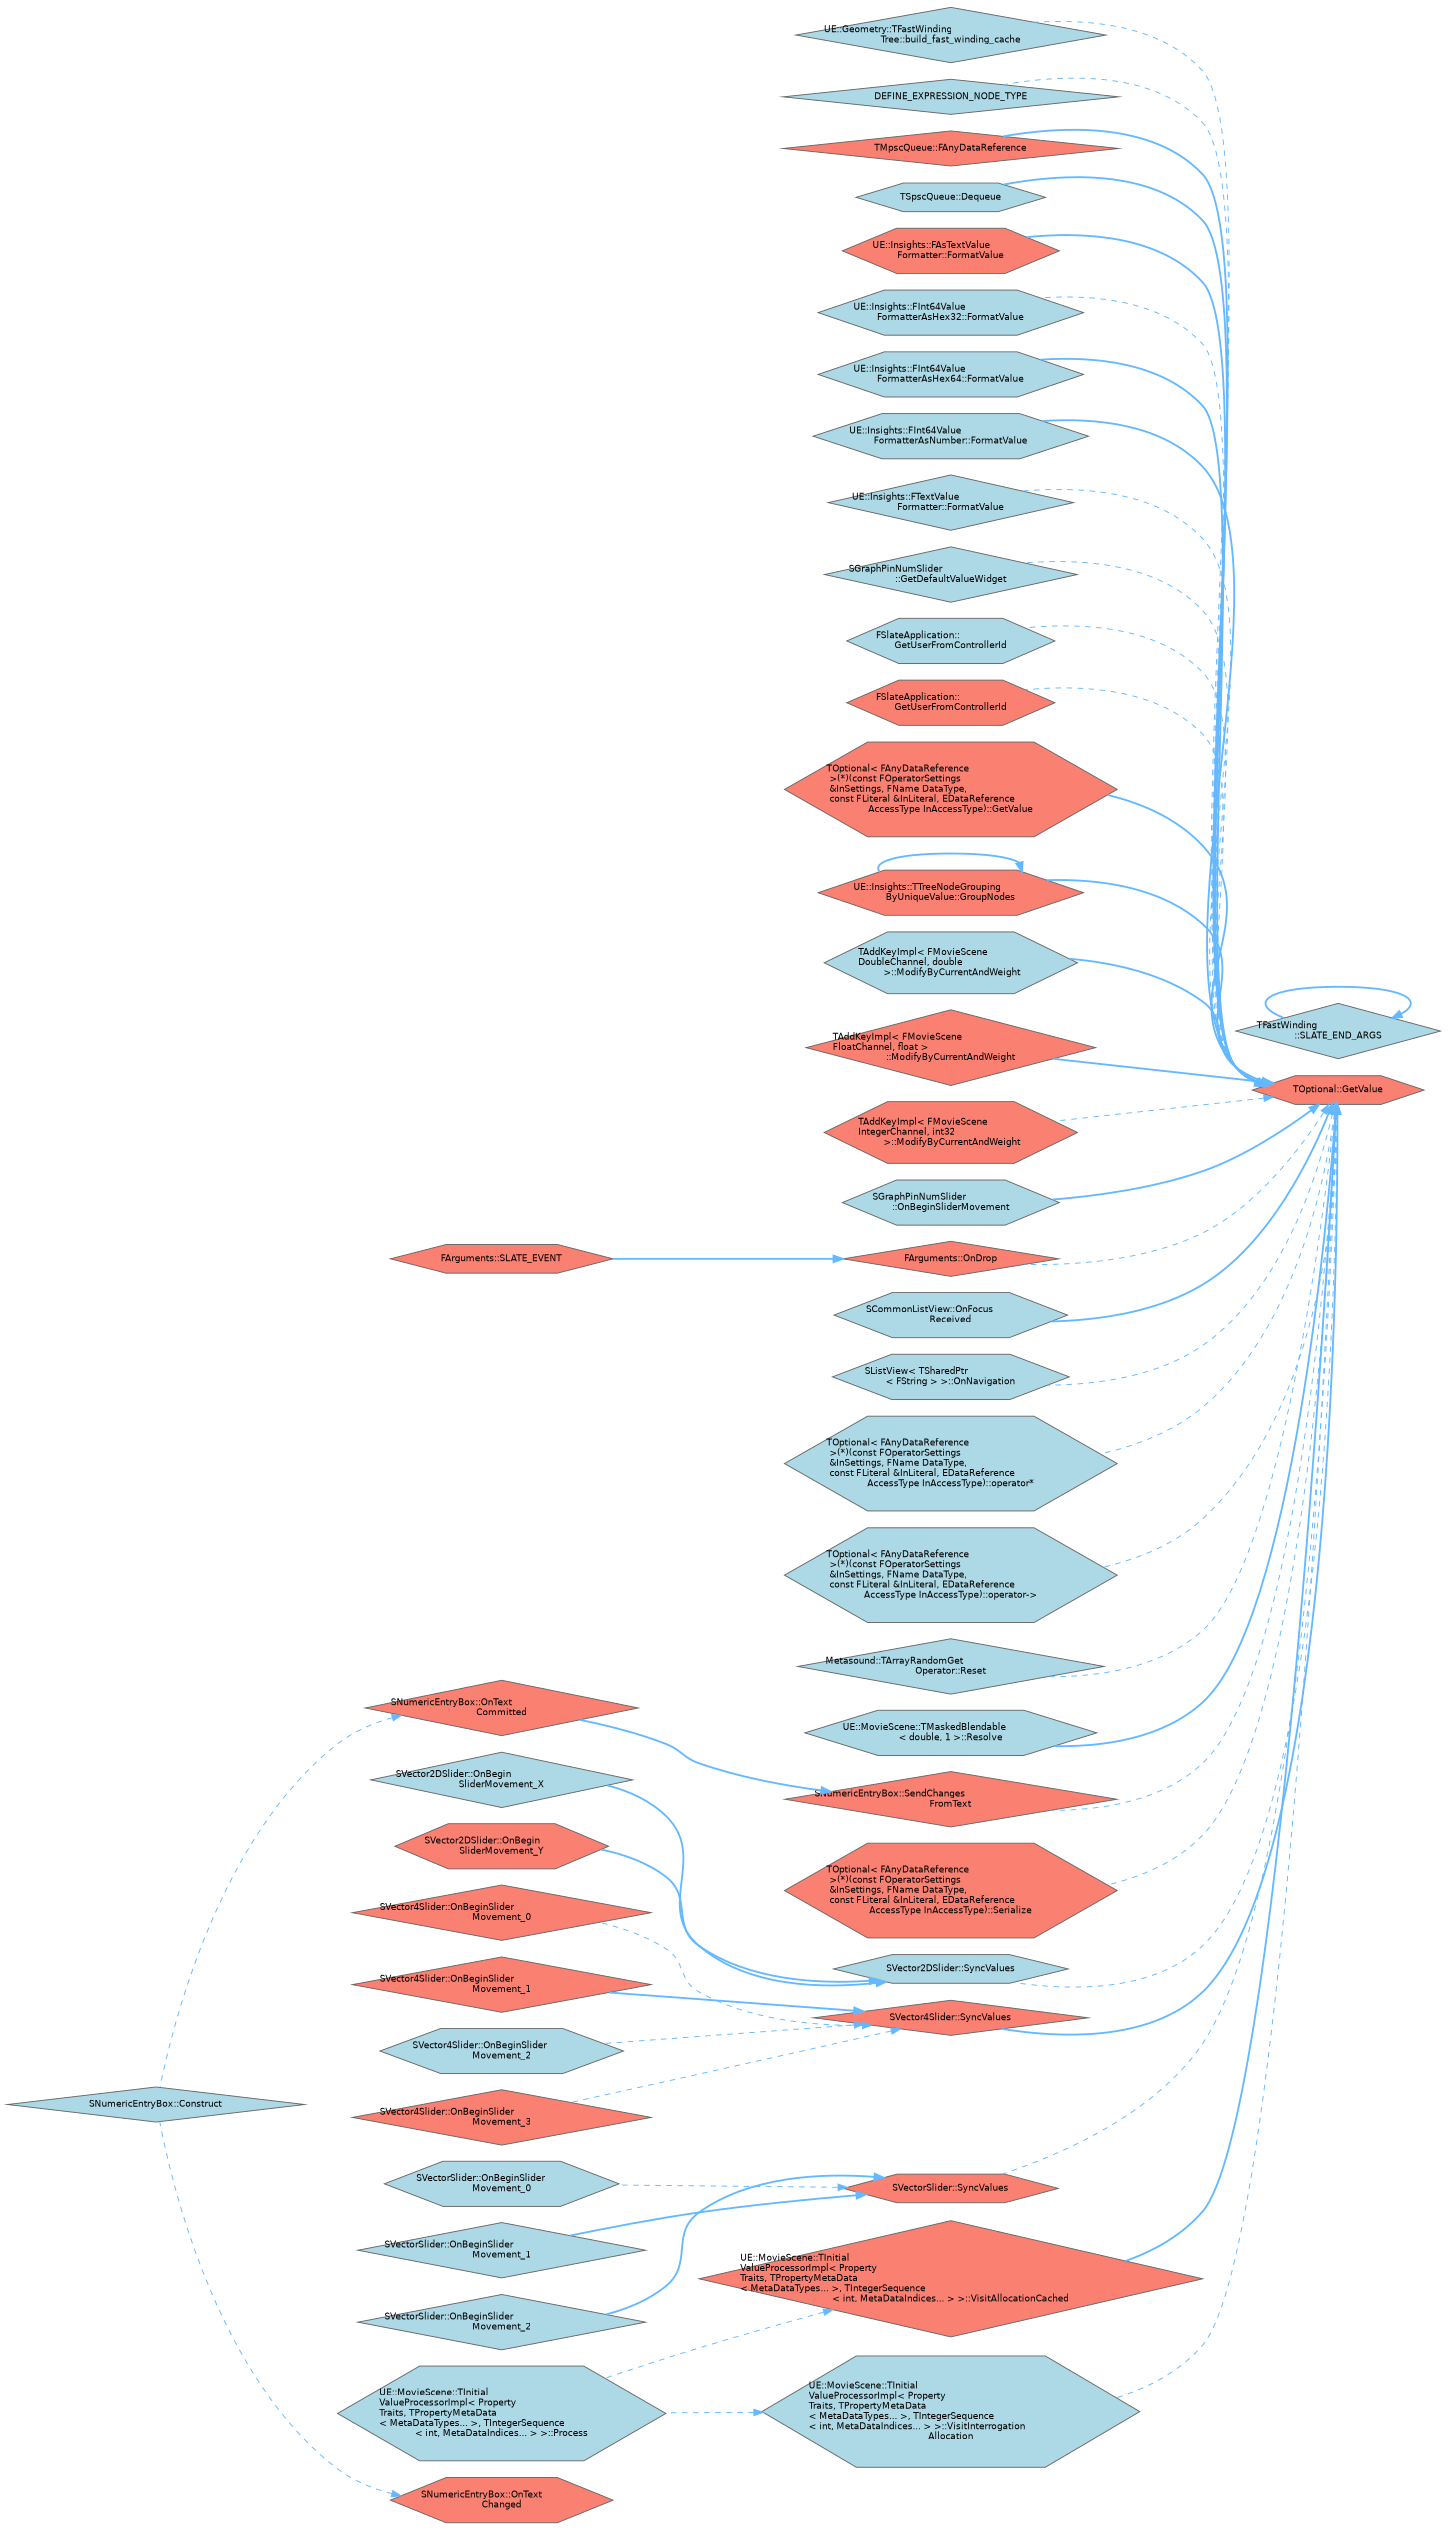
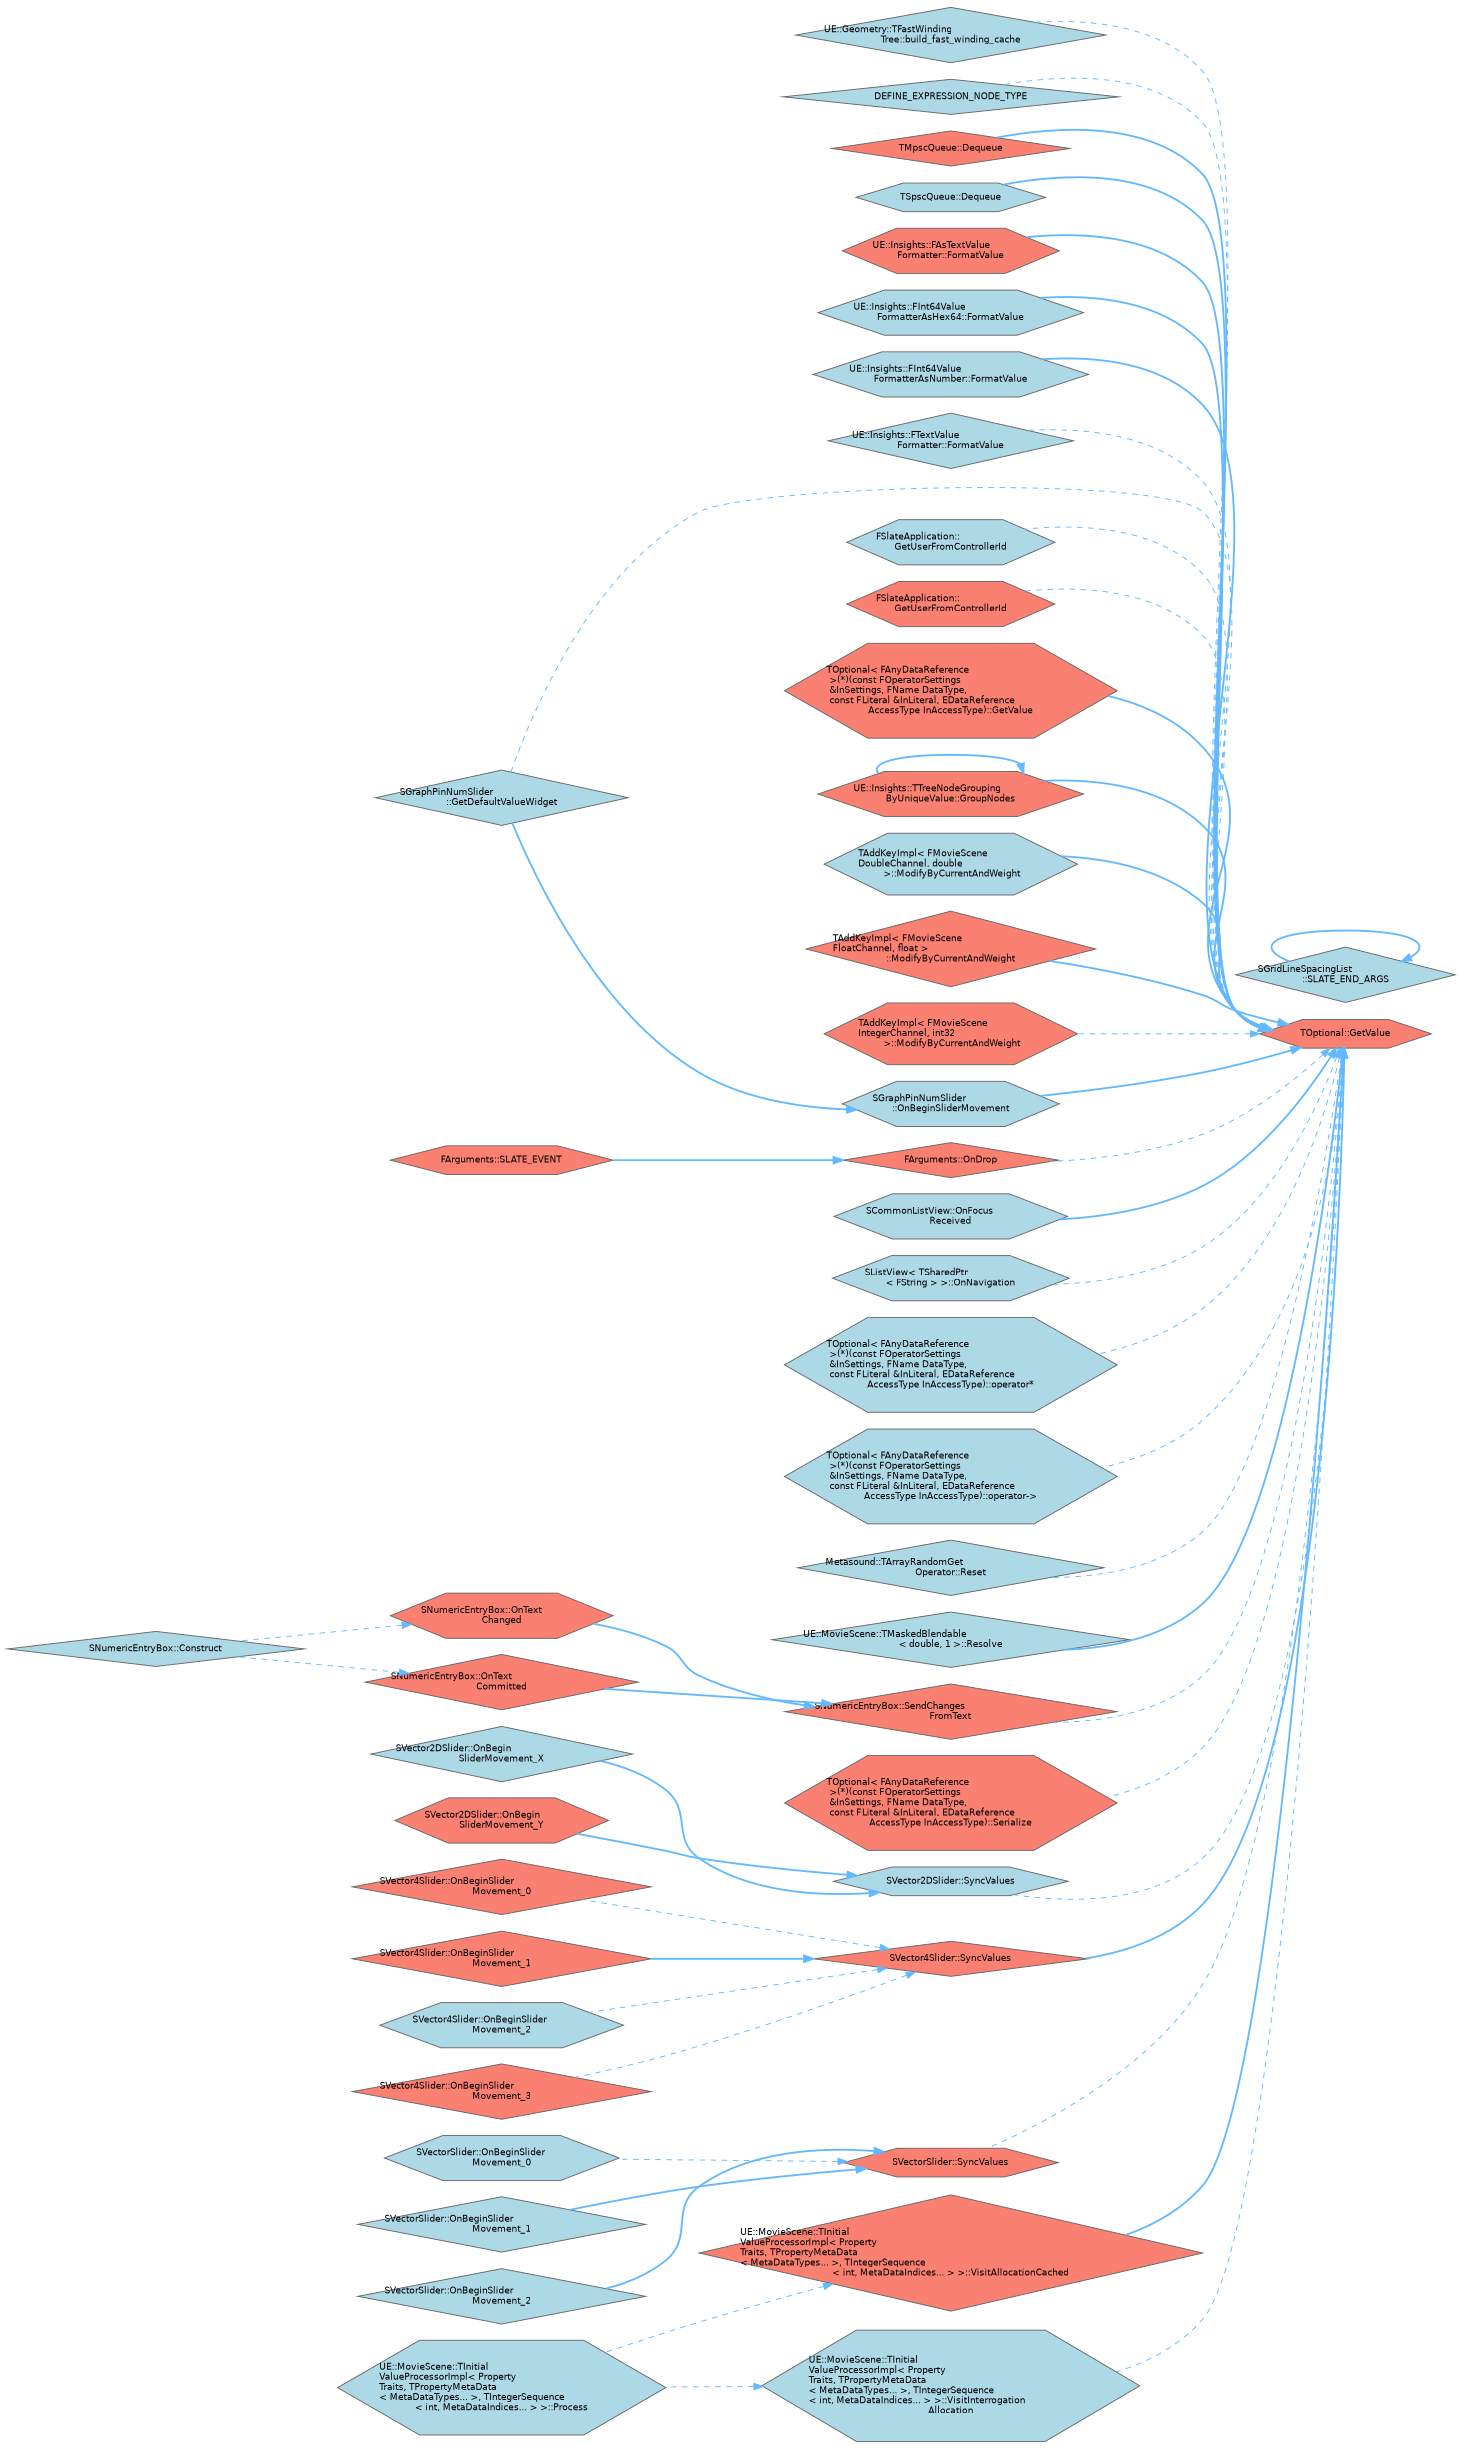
node "TMpscQueue::FAnyDataReference": label "TMpscQueue::FAnyDataReference" -> "TMpscQueue::Dequeue"
node "UE::Insights::FInt64Value FormatterAsHex32::FormatValue": removed
edge "SGraphPinNumSlider ::GetDefaultValueWidget" -> "SGraphPinNumSlider ::OnBeginSliderMovement": added
node "TFastWinding ::SLATE_END_ARGS": label "TFastWinding ::SLATE_END_ARGS" -> "SGridLineSpacingList ::SLATE_END_ARGS"
edge "SNumericEntryBox::OnText Changed" -> "SNumericEntryBox::SendChanges FromText": added
node "UE::MovieScene::TMaskedBlendable < double, 1 >::Resolve": shape hexagon -> diamond
